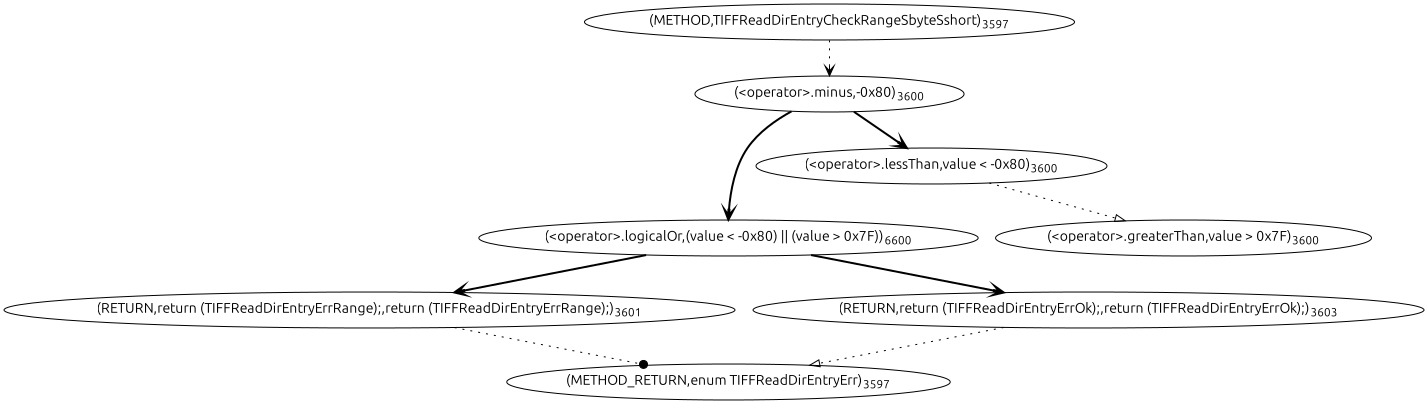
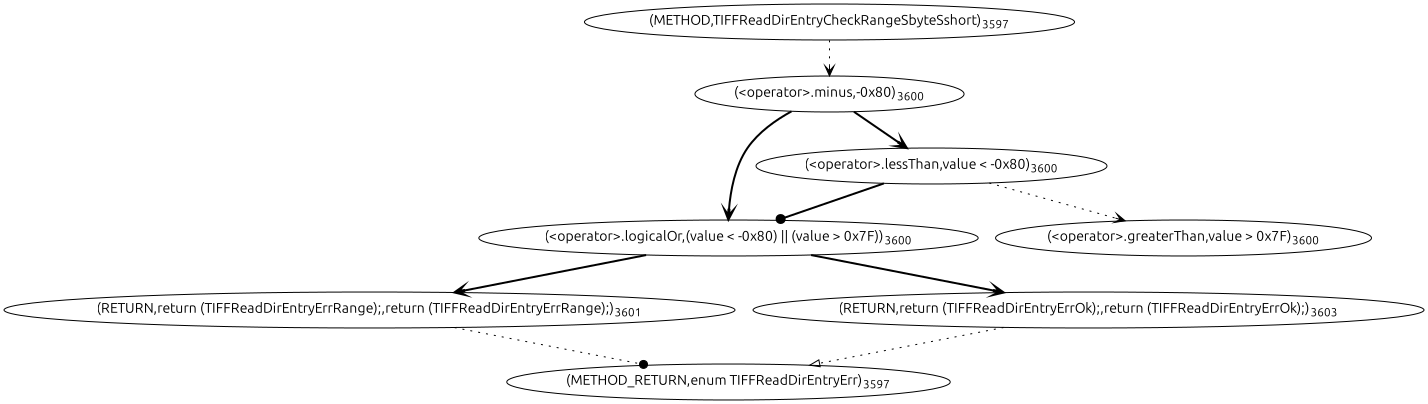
edge "(<operator>.lessThan,value < -0x80)" -> "(<operator>.logicalOr,(value < -0x80) || (value > 0x7F))": added
edge "(<operator>.lessThan,value < -0x80)" -> "(<operator>.greaterThan,value > 0x7F)": arrowhead onormal -> vee
node "(<operator>.logicalOr,(value < -0x80) || (value > 0x7F))": text "6600" -> "3600"
